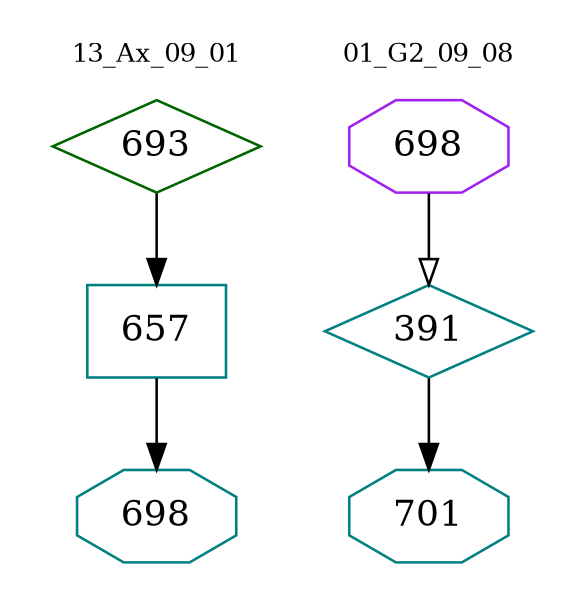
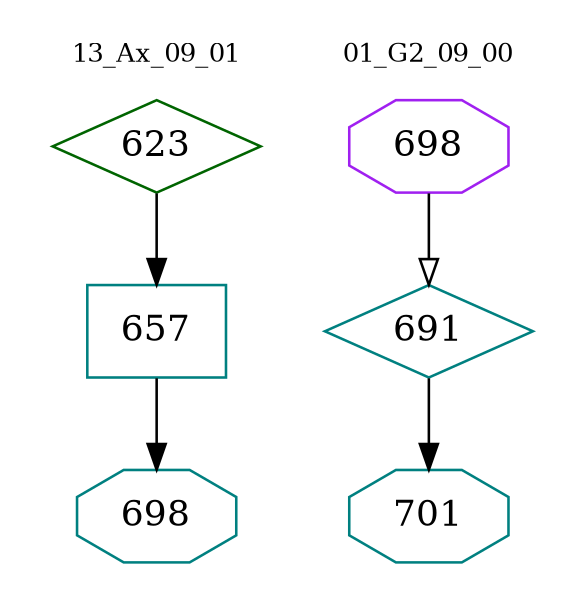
cluster "01_G2_09_08": label "01_G2_09_08" -> "01_G2_09_00"
node "693": label "693" -> "623"
node "391": label "391" -> "691"
